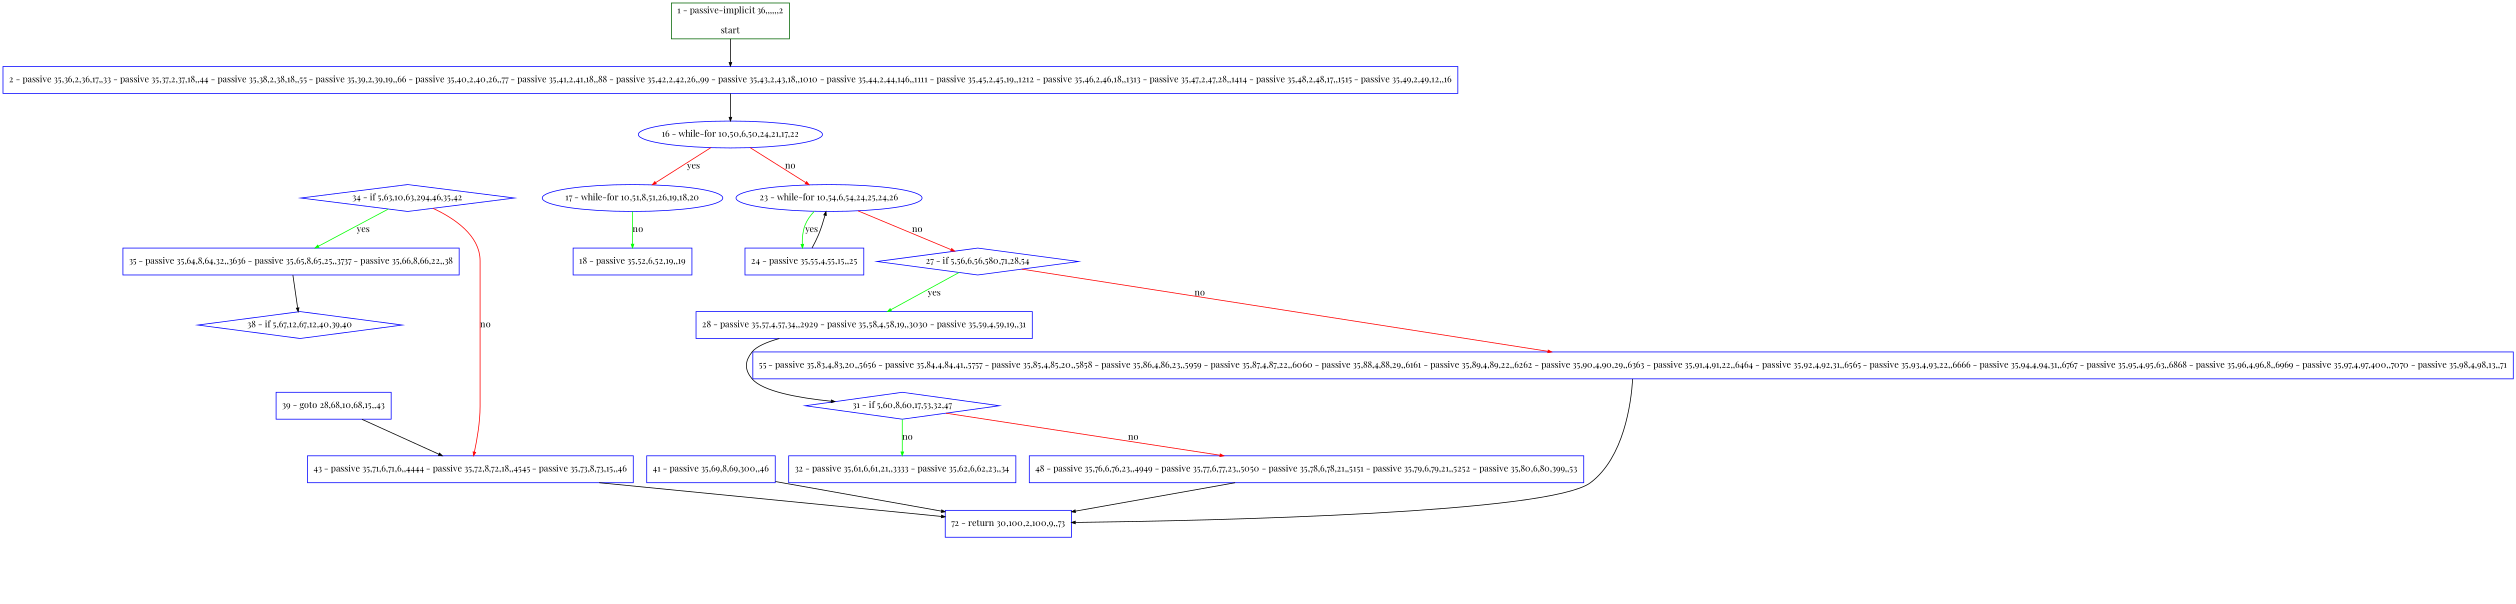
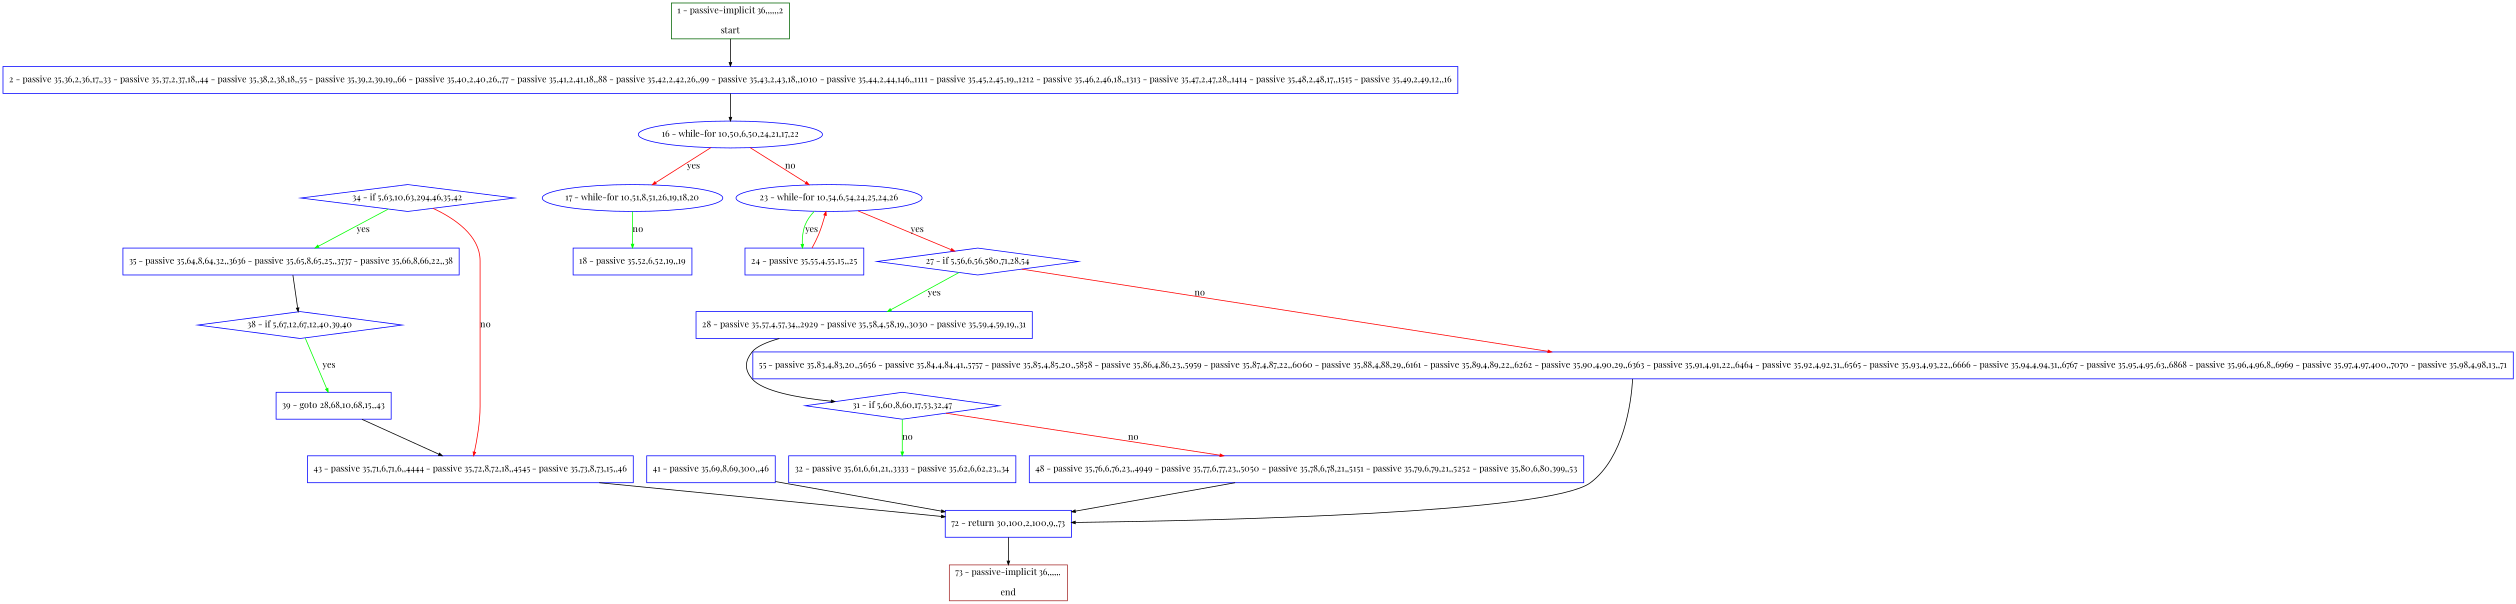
edge "23 - while-for 10,54,6,54,24,25,24,26" -> "27 - if 5,56,6,56,580,71,28,54": label "no" -> "yes"
edge "24 - passive 35,55,4,55,15,,25" -> "23 - while-for 10,54,6,54,24,25,24,26": color #000000 -> #ff0000
edge "38 - if 5,67,12,67,12,40,39,40" -> "39 - goto 28,68,10,68,15,,43": added, label "yes"
node "73 - passive-implicit 36,,,,,, end": added
